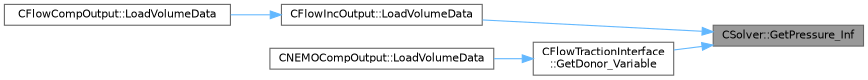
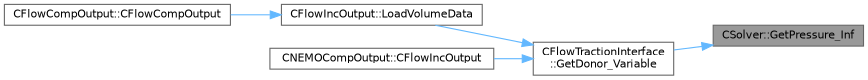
node "CFlowCompOutput::LoadVolumeData": label "CFlowCompOutput::LoadVolumeData" -> "CFlowCompOutput::CFlowCompOutput"
edge "CFlowIncOutput::LoadVolumeData" -> "CSolver::GetPressure_Inf": now "CFlowIncOutput::LoadVolumeData" -> "CFlowTractionInterface ::GetDonor_Variable"
node "CNEMOCompOutput::LoadVolumeData": label "CNEMOCompOutput::LoadVolumeData" -> "CNEMOCompOutput::CFlowIncOutput"
